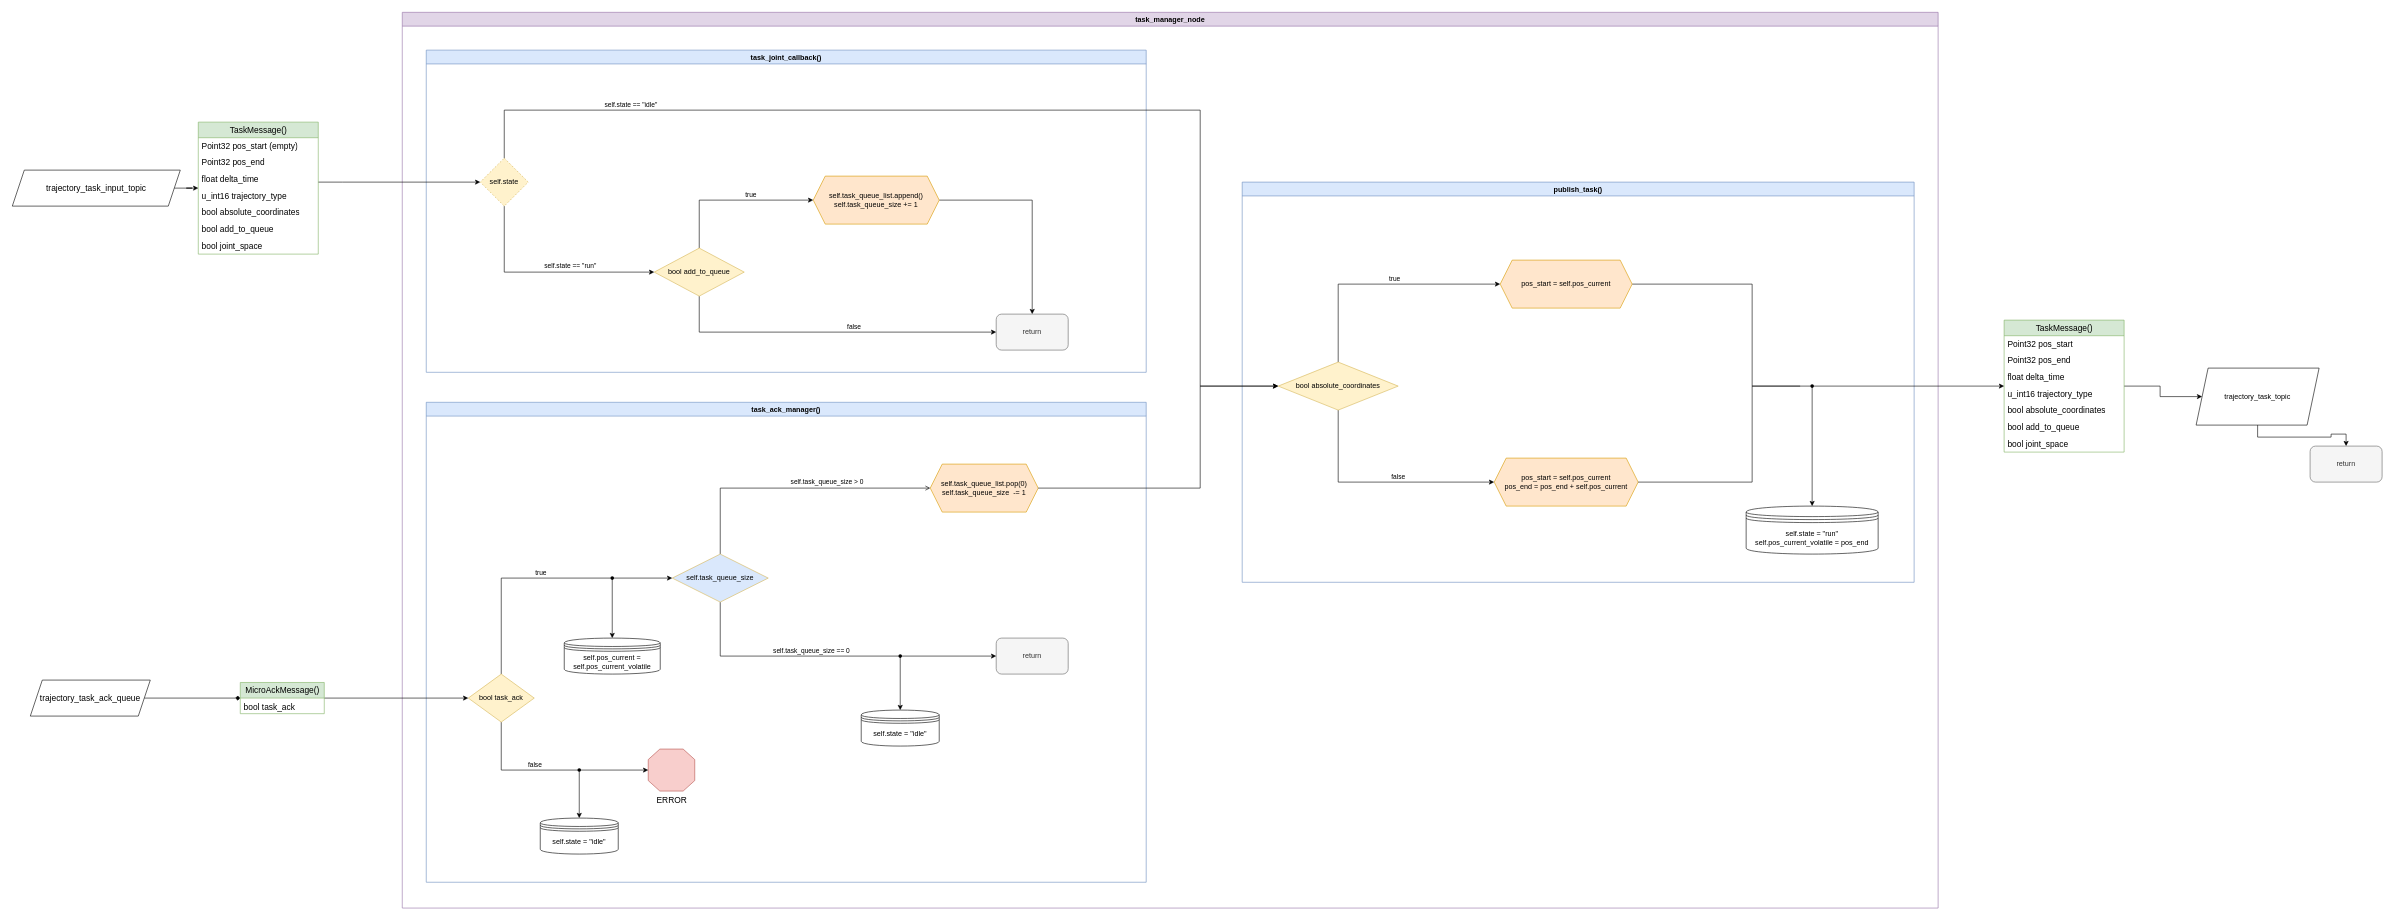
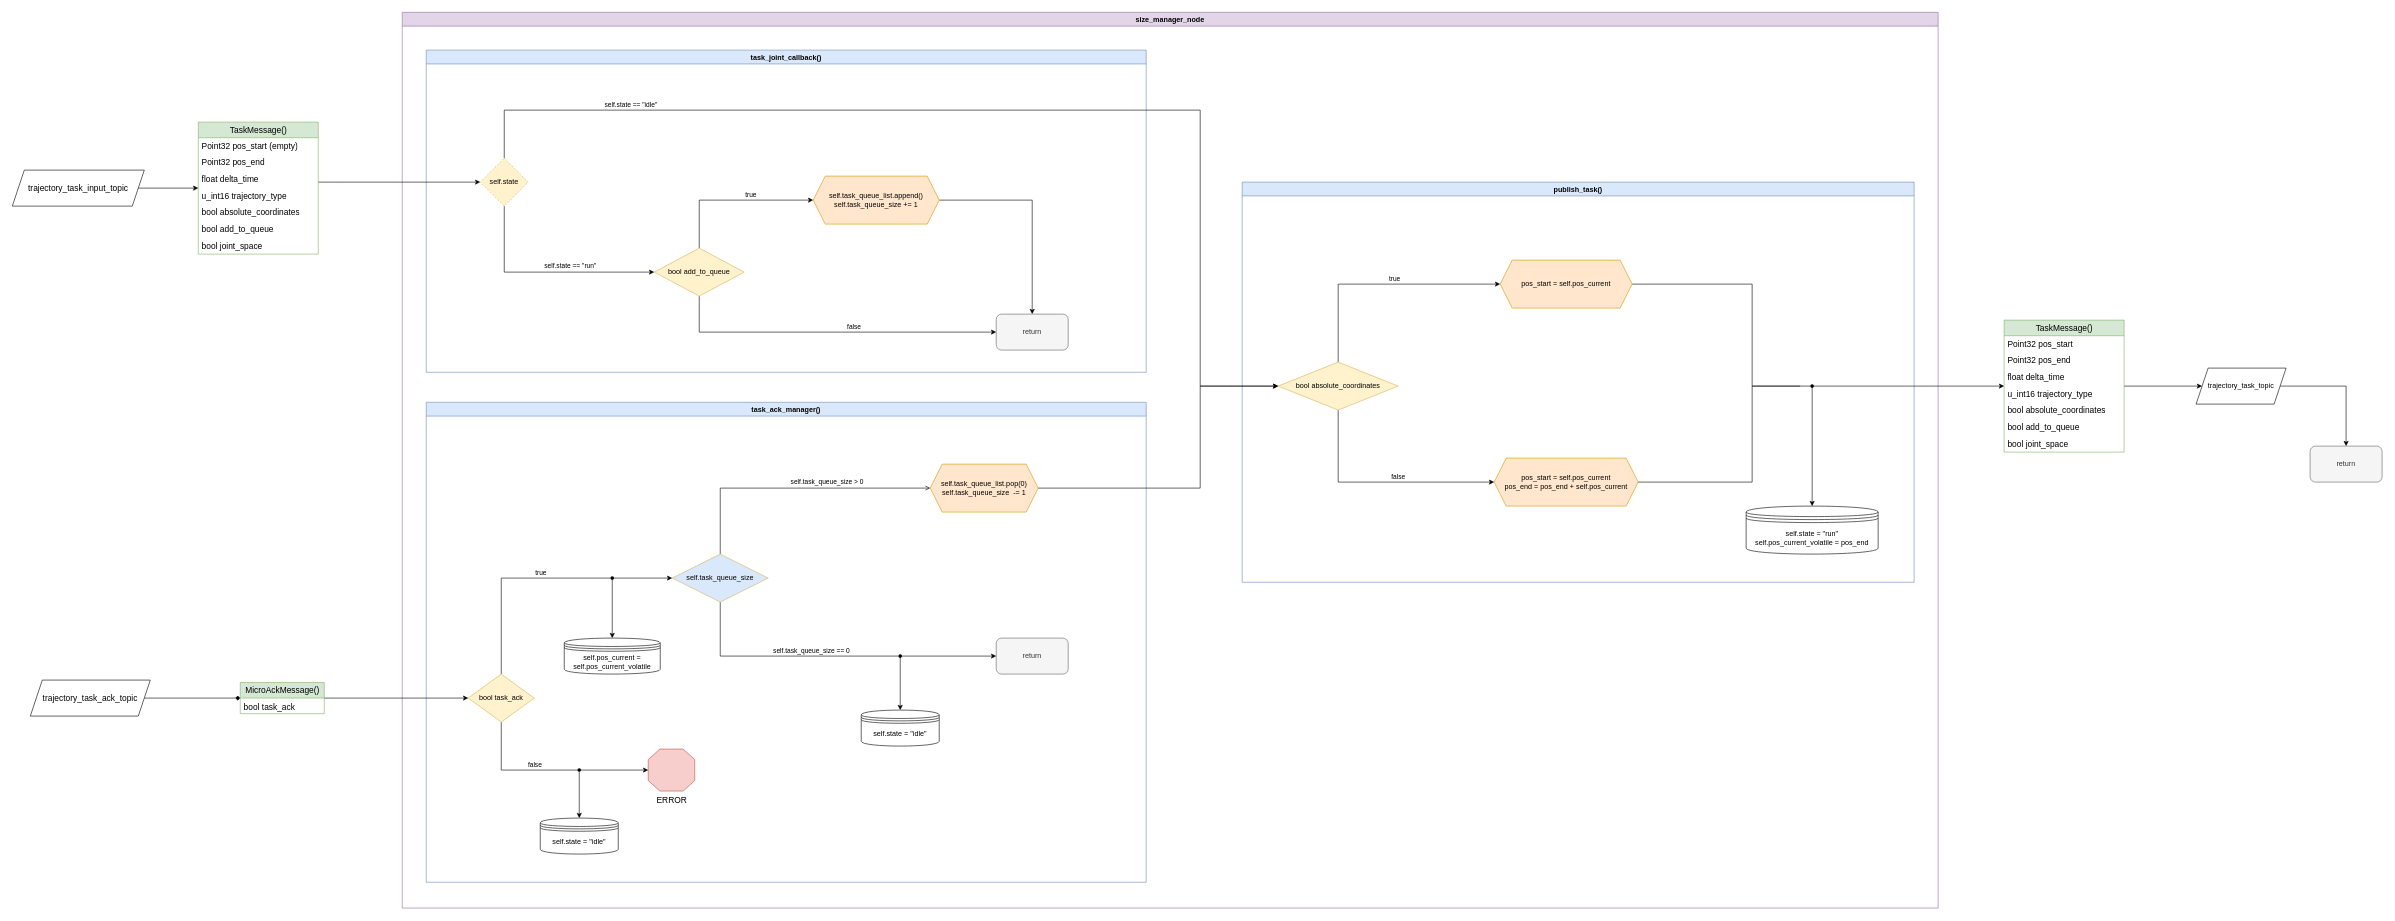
node "task_manager_node": label "task_manager_node" -> "size_manager_node"
node "trajectory_task_input_topic": size 168x36 -> 132x36
node "trajectory_task_topic": size 123x57 -> 90x36
node "trajectory_task_ack_queue": label "trajectory_task_ack_queue" -> "trajectory_task_ack_topic"
